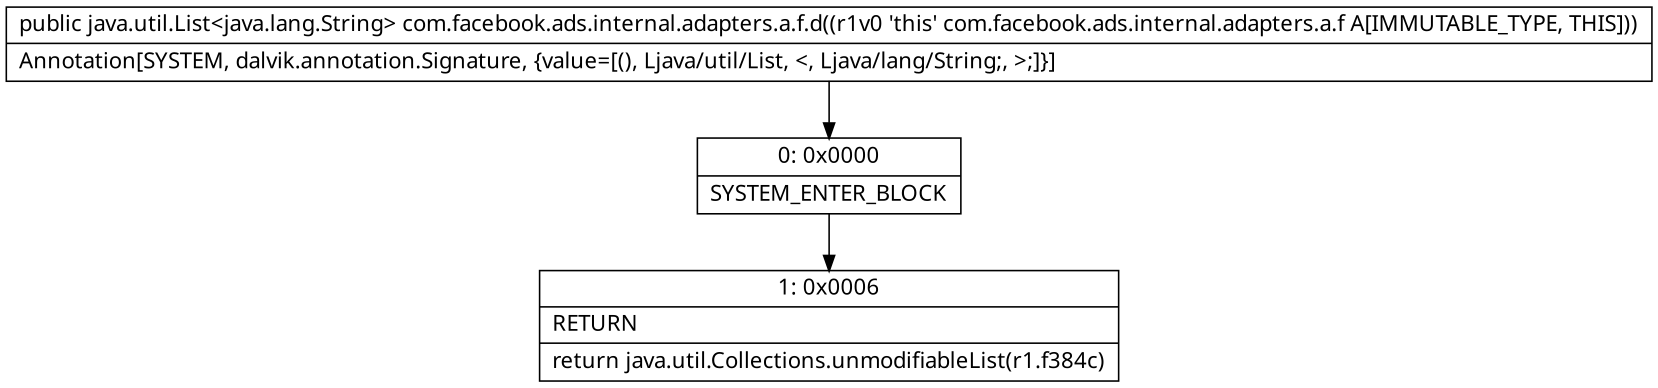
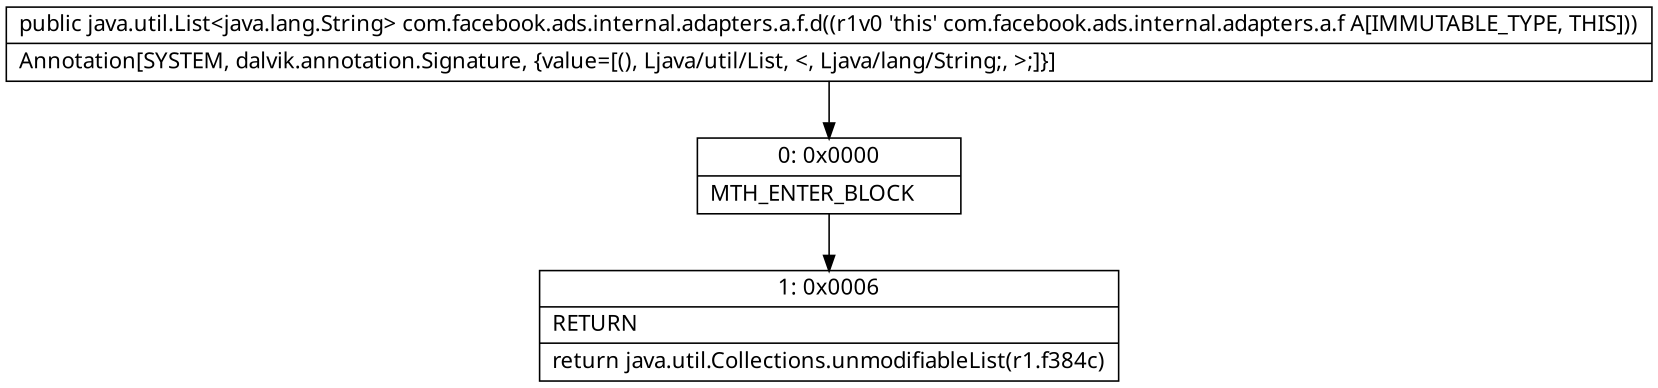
node "0: 0x0000": text "SYSTEM_ENTER_BLOCK" -> "MTH_ENTER_BLOCK"
